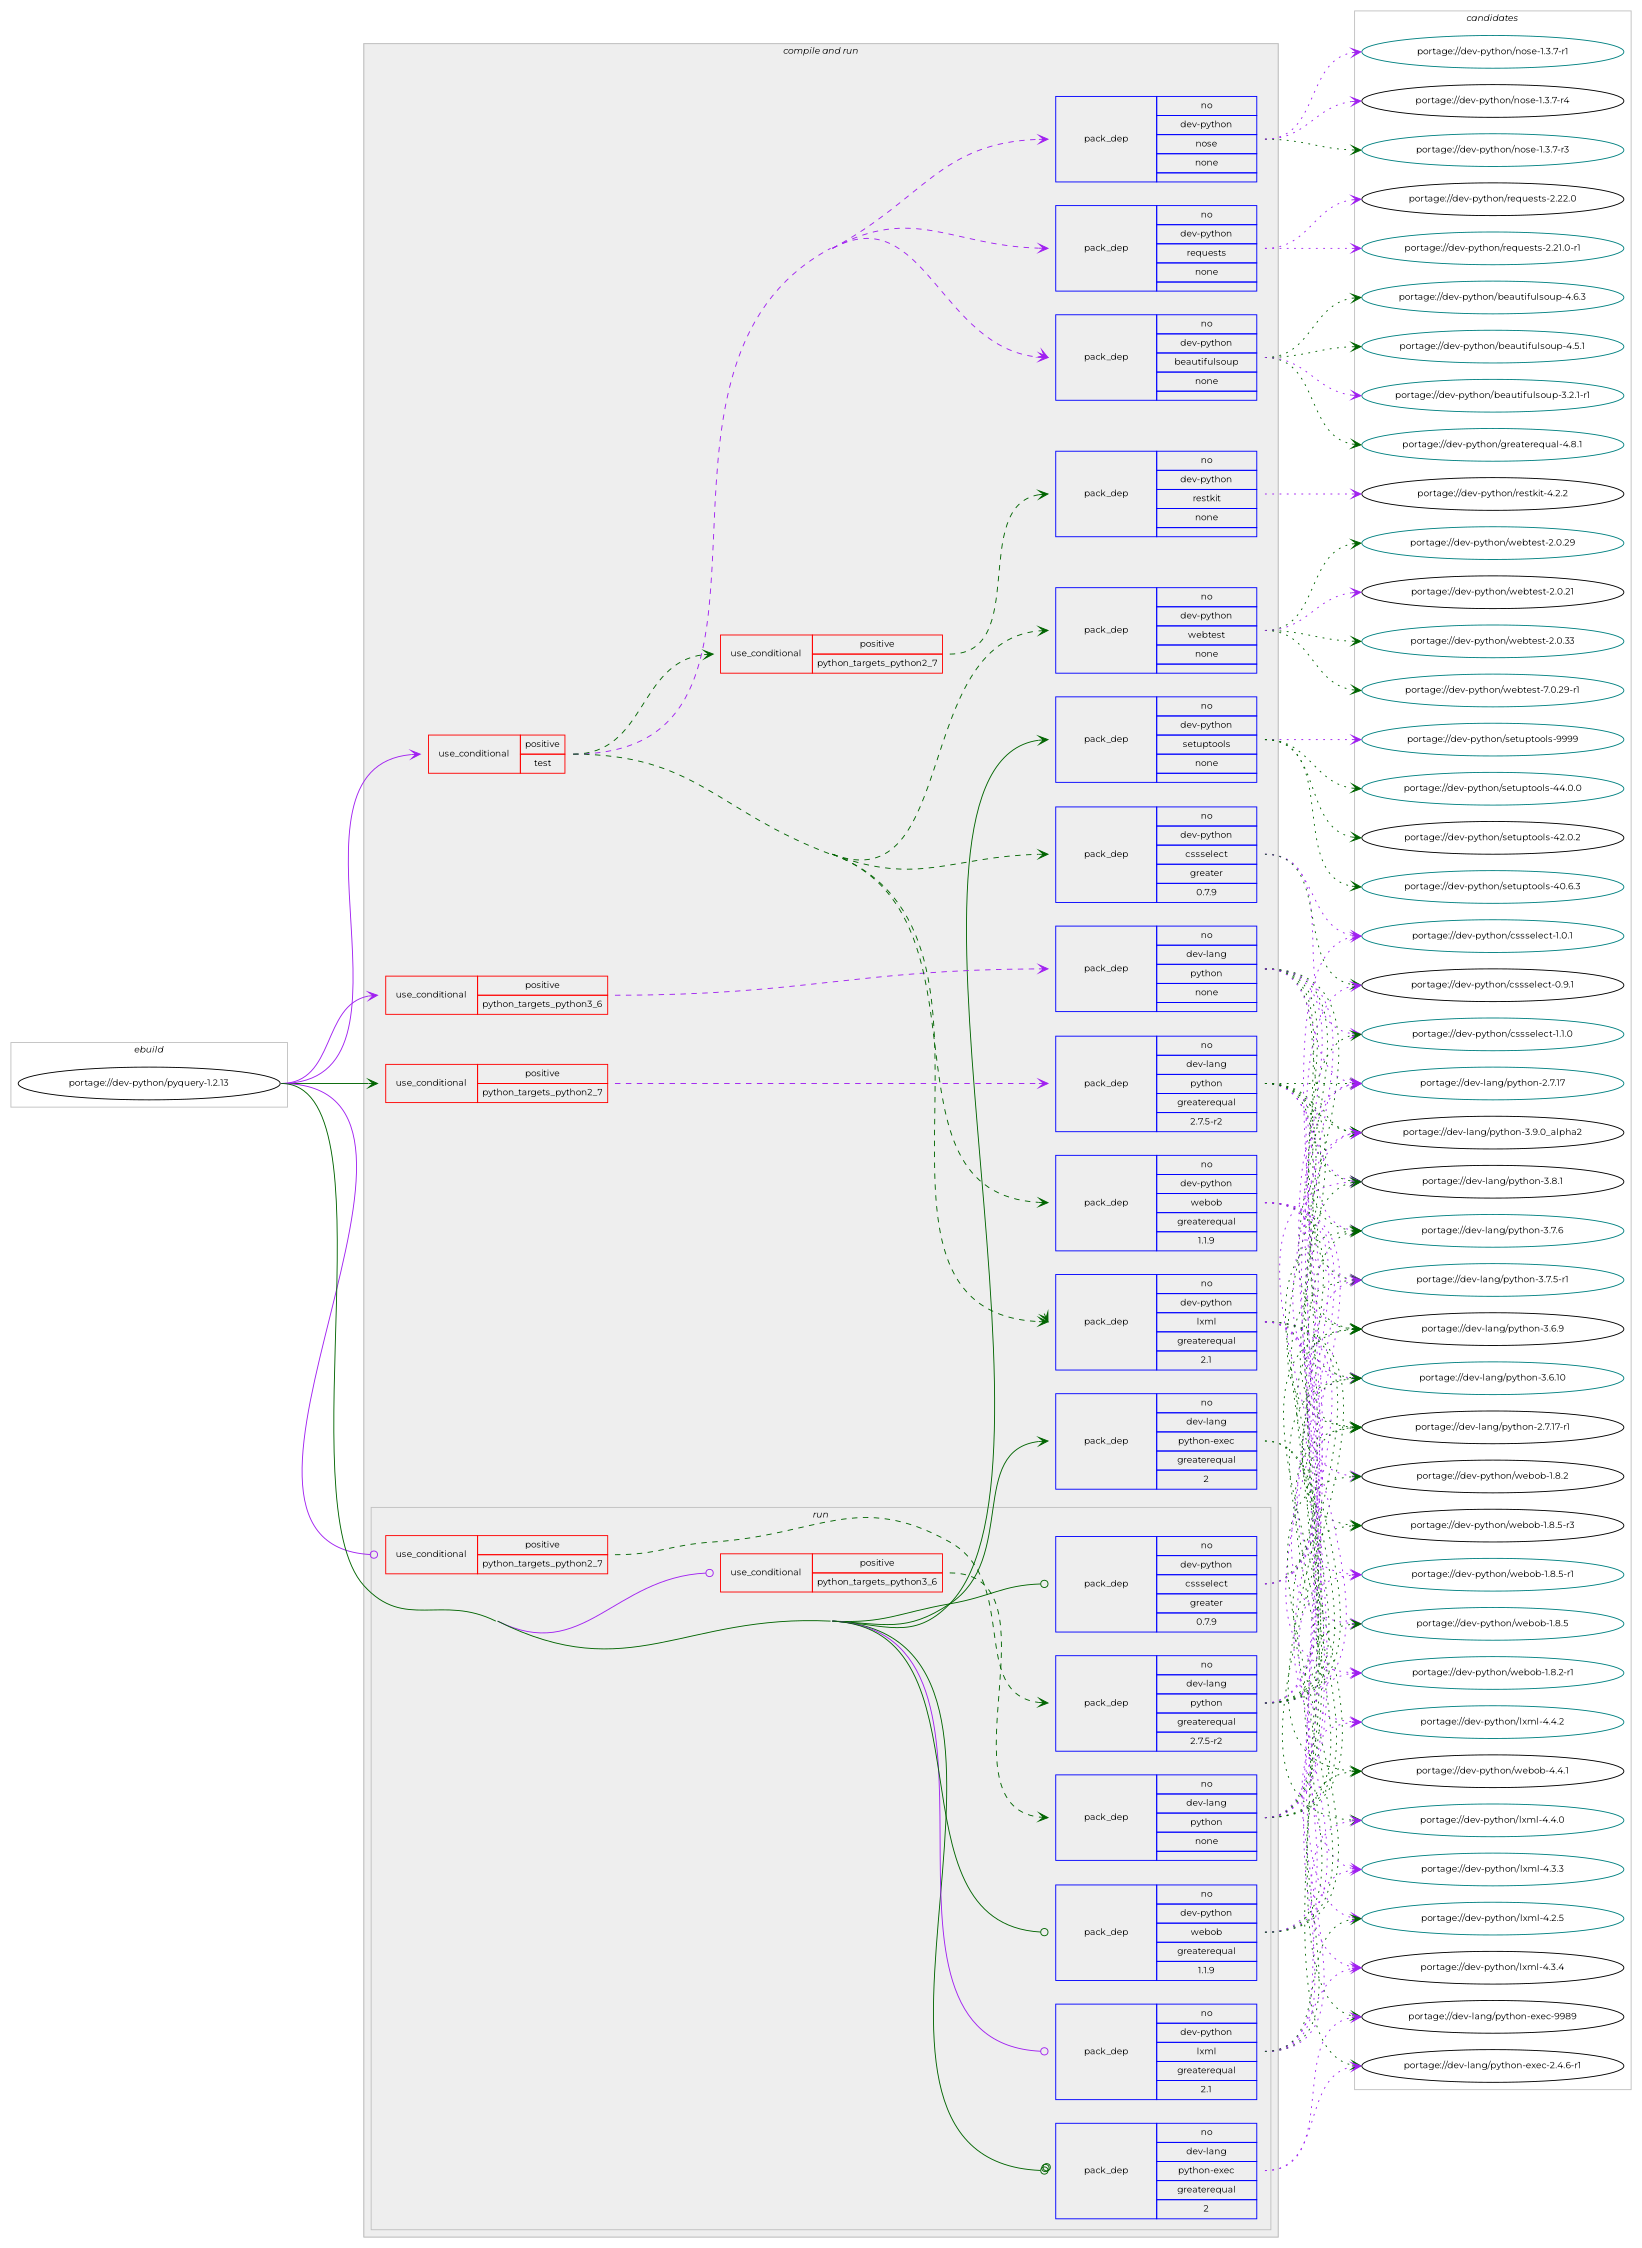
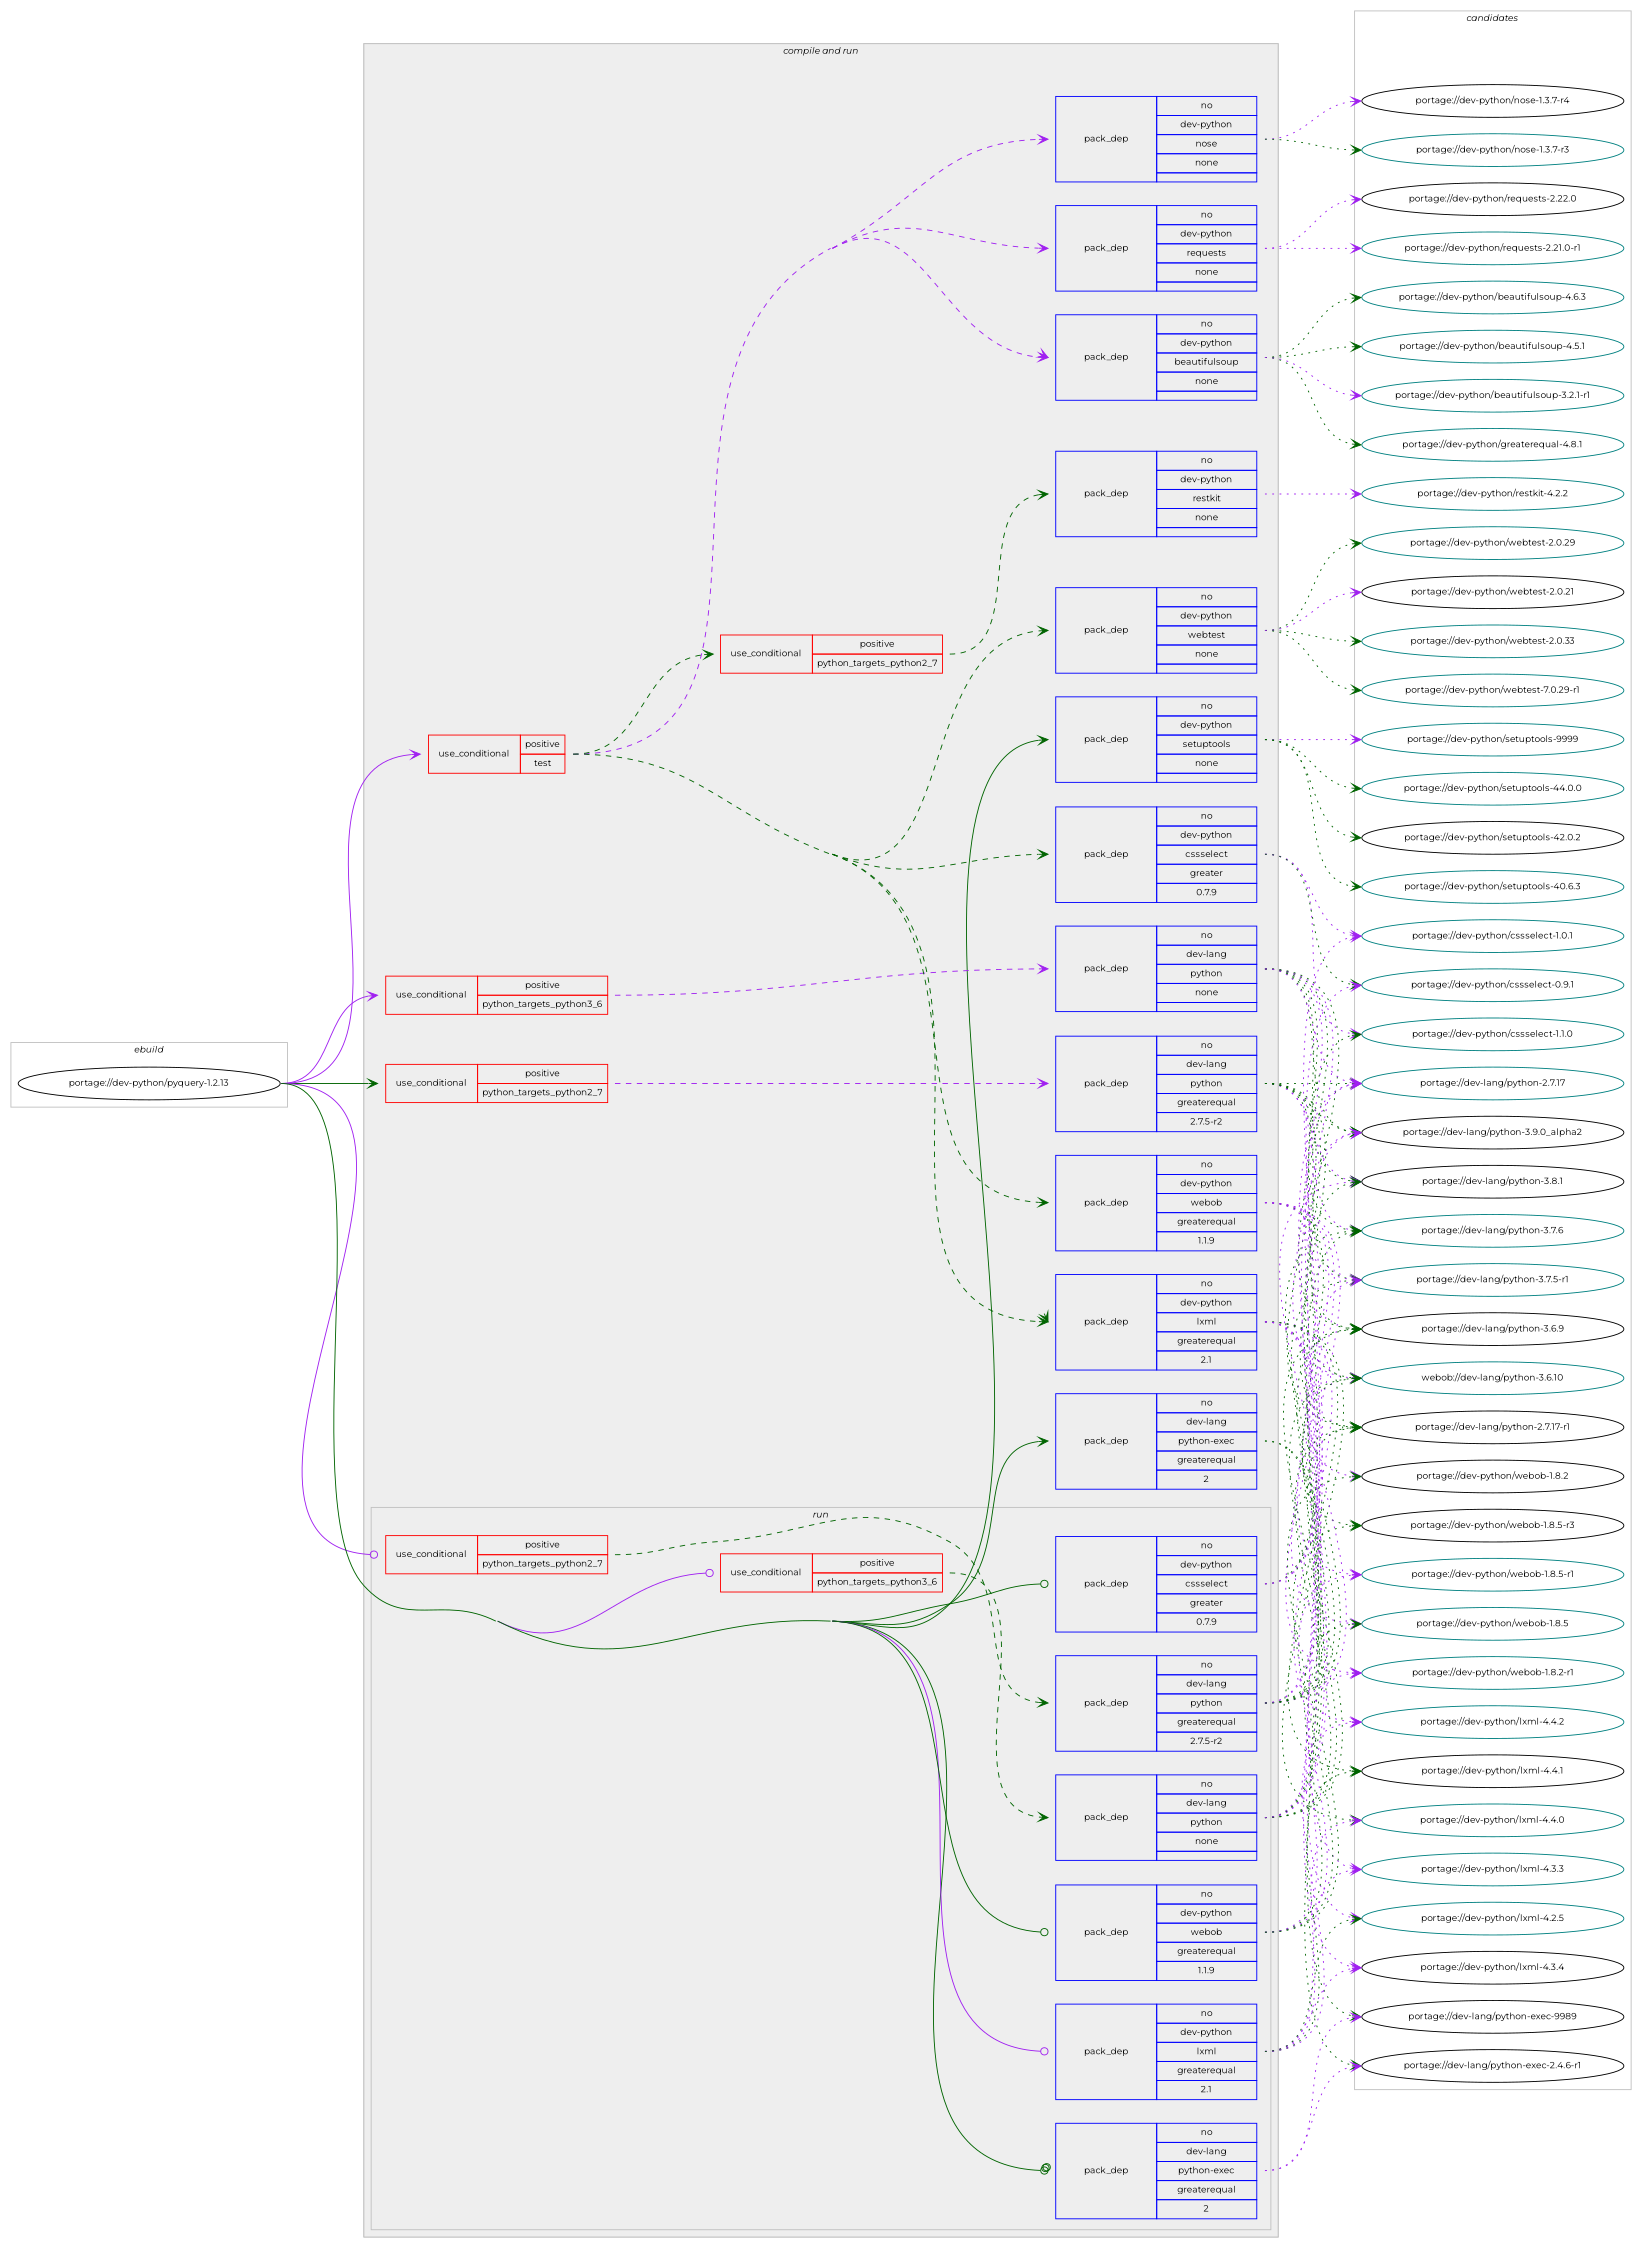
node "portage://dev-python/nose-1.3.7-r1": removed
node "portage://dev-python/restkit-4.2.2": color black -> teal
node "portage://dev-python/cssselect-0.9.1": color black -> teal
node "portage://dev-lang/python-3.6.10": label "portage://dev-lang/python-3.6.10" -> "webob://dev-lang/python-3.6.10"
node "portage://dev-python/webob-4.4.1": label "portage://dev-python/webob-4.4.1" -> "portage://dev-python/lxml-4.4.1"
